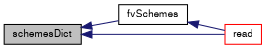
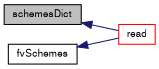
edge "fvSchemes" -> "schemesDict": removed
